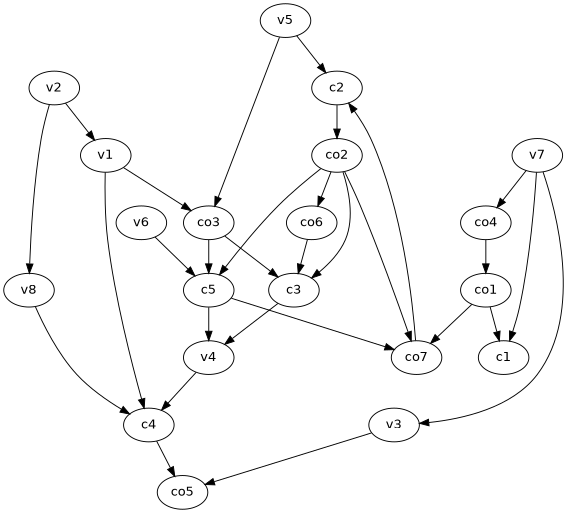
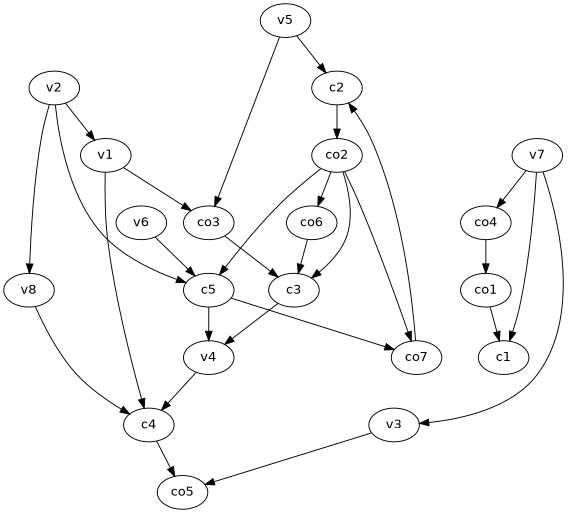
edge "co3" -> "c5": now "v2" -> "c5"
edge "co1" -> "co7": removed
